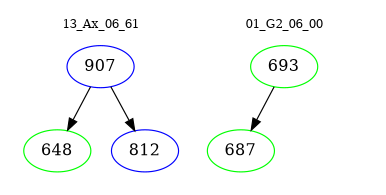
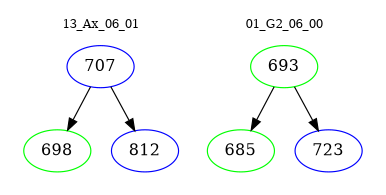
cluster "13_Ax_06_61": label "13_Ax_06_61" -> "13_Ax_06_01"
node "907": label "907" -> "707"
node "648": label "648" -> "698"
node "687": label "687" -> "685"
node "723": added
